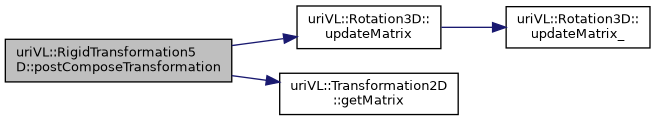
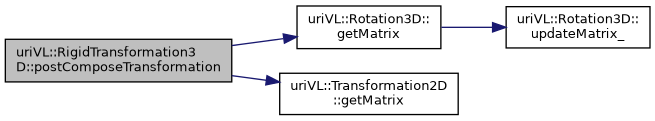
node "uriVL::Rotation3D:: updateMatrix": label "uriVL::Rotation3D:: updateMatrix" -> "uriVL::Rotation3D:: getMatrix"
node "uriVL::RigidTransformation5 D::postComposeTransformation": label "uriVL::RigidTransformation5 D::postComposeTransformation" -> "uriVL::RigidTransformation3 D::postComposeTransformation"
